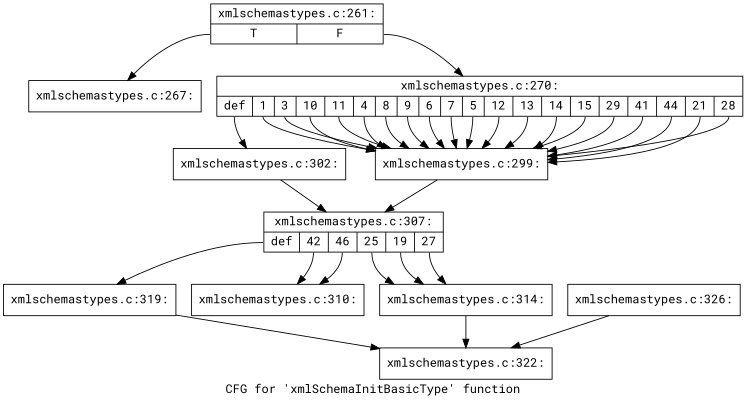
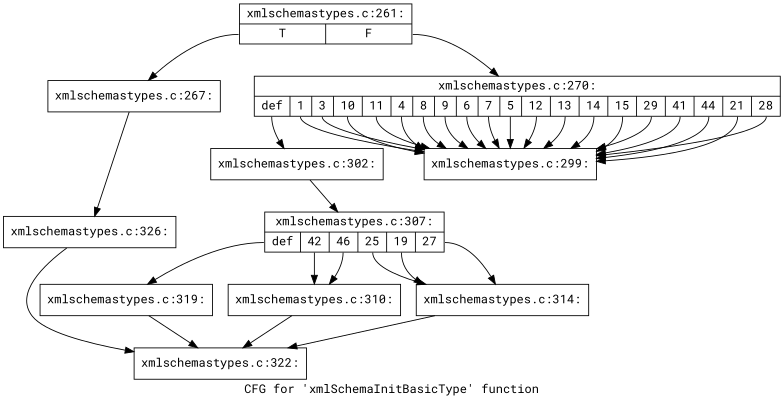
edge "xmlschemastypes.c:267:" -> "xmlschemastypes.c:326:": added
edge "xmlschemastypes.c:299:" -> "xmlschemastypes.c:307:": removed
edge "xmlschemastypes.c:310:" -> "xmlschemastypes.c:322:": added
